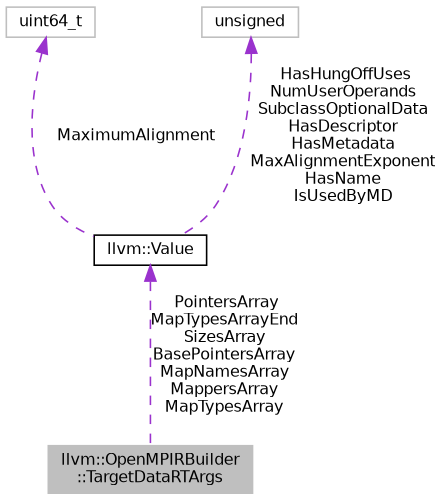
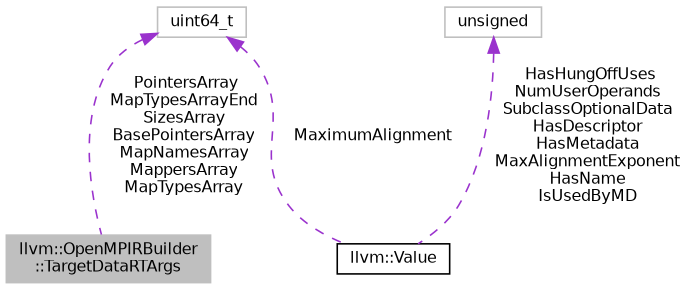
edge "llvm::OpenMPIRBuilder ::TargetDataRTArgs" -> "llvm::Value": now "llvm::OpenMPIRBuilder ::TargetDataRTArgs" -> "uint64_t"
